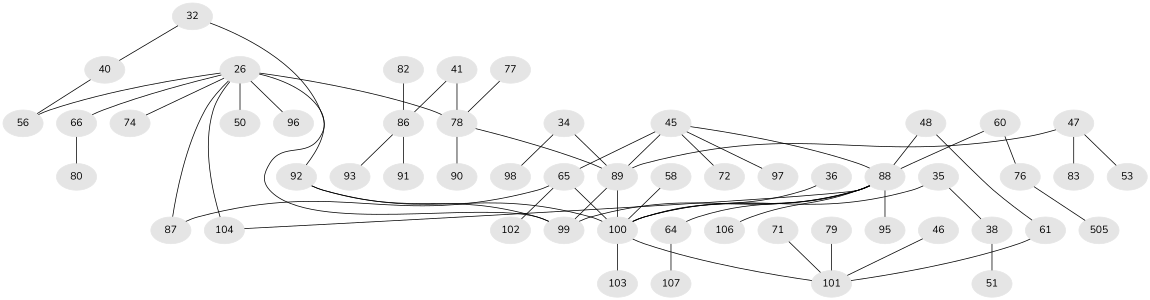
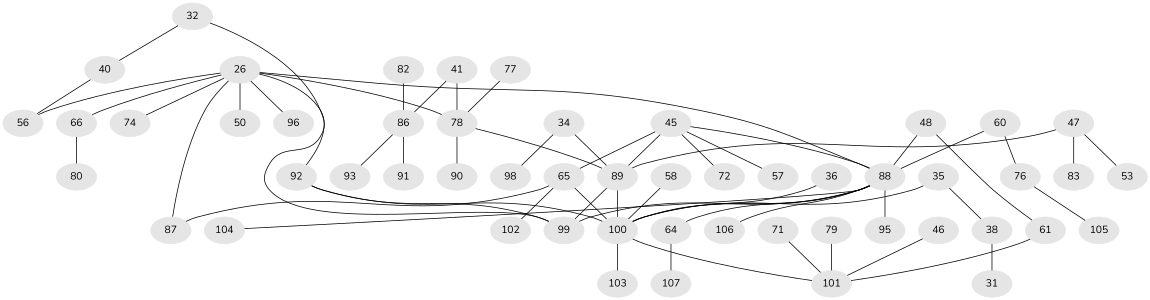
edge "26" -- "104": now "26" -- "88"
node "97": label "97" -> "57"
node "505": label "505" -> "105"
node "51": label "51" -> "31"
